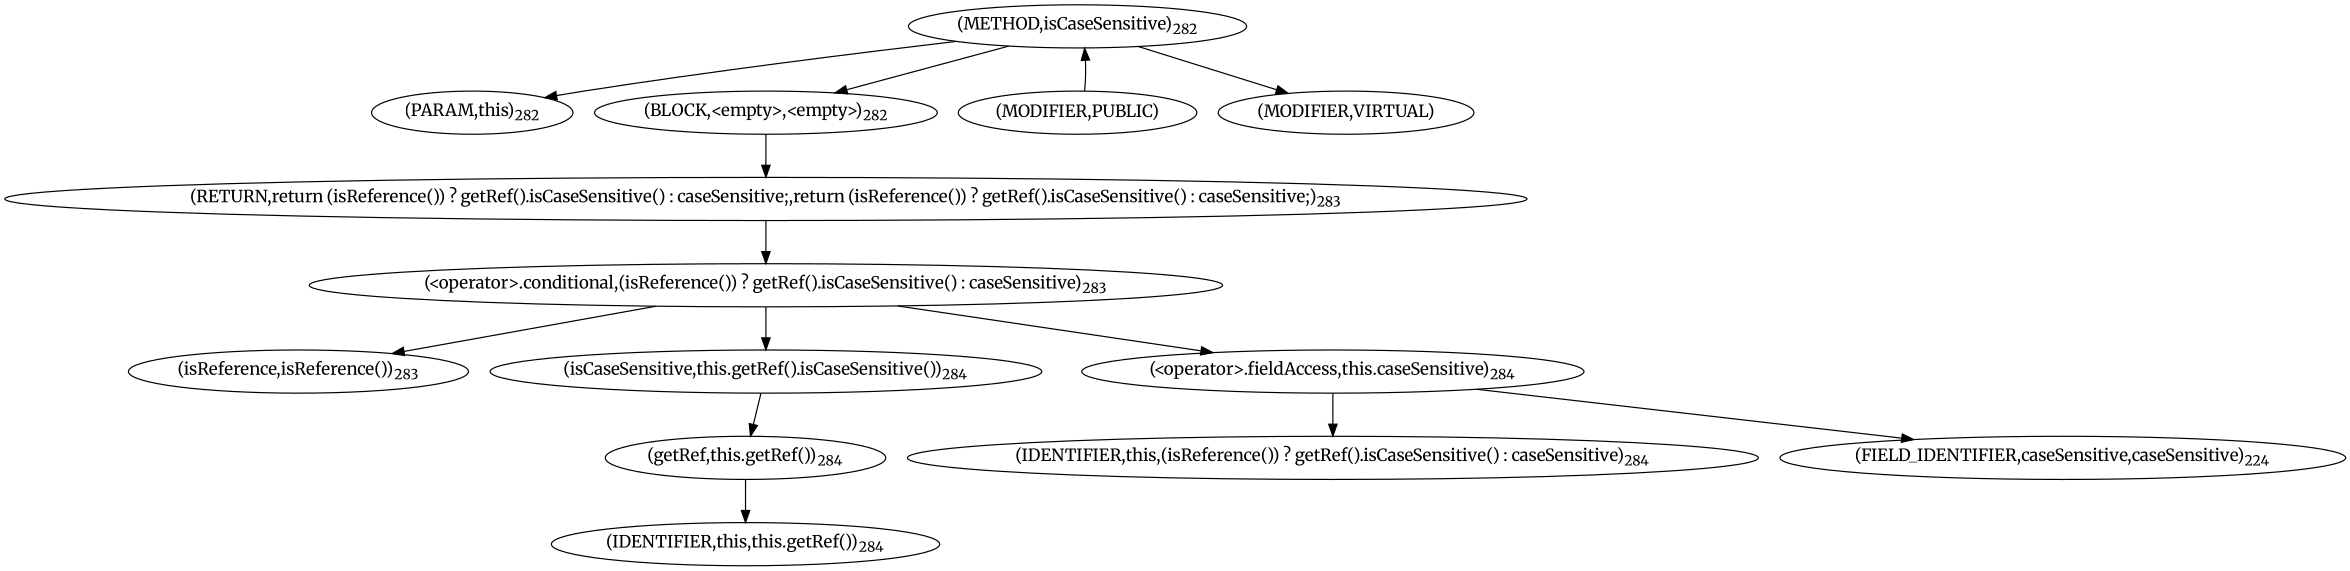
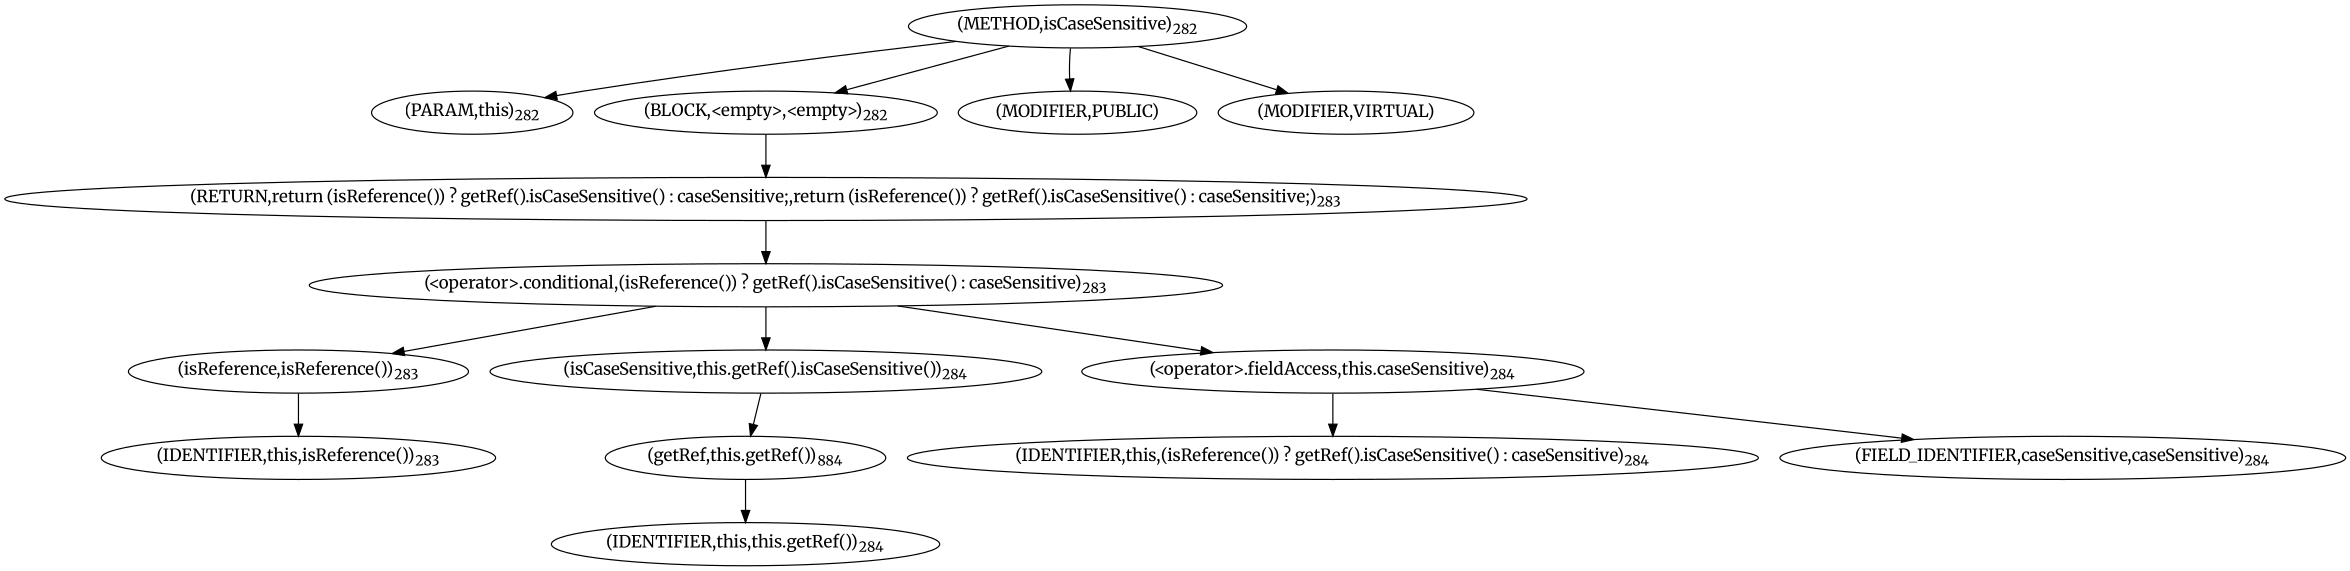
edge "(MODIFIER,PUBLIC)" -> "(METHOD,isCaseSensitive)": reversed
node "(getRef,this.getRef())": text "284" -> "884"
node "(FIELD_IDENTIFIER,caseSensitive,caseSensitive)": text "224" -> "284"
node "(IDENTIFIER,this,isReference())": added
